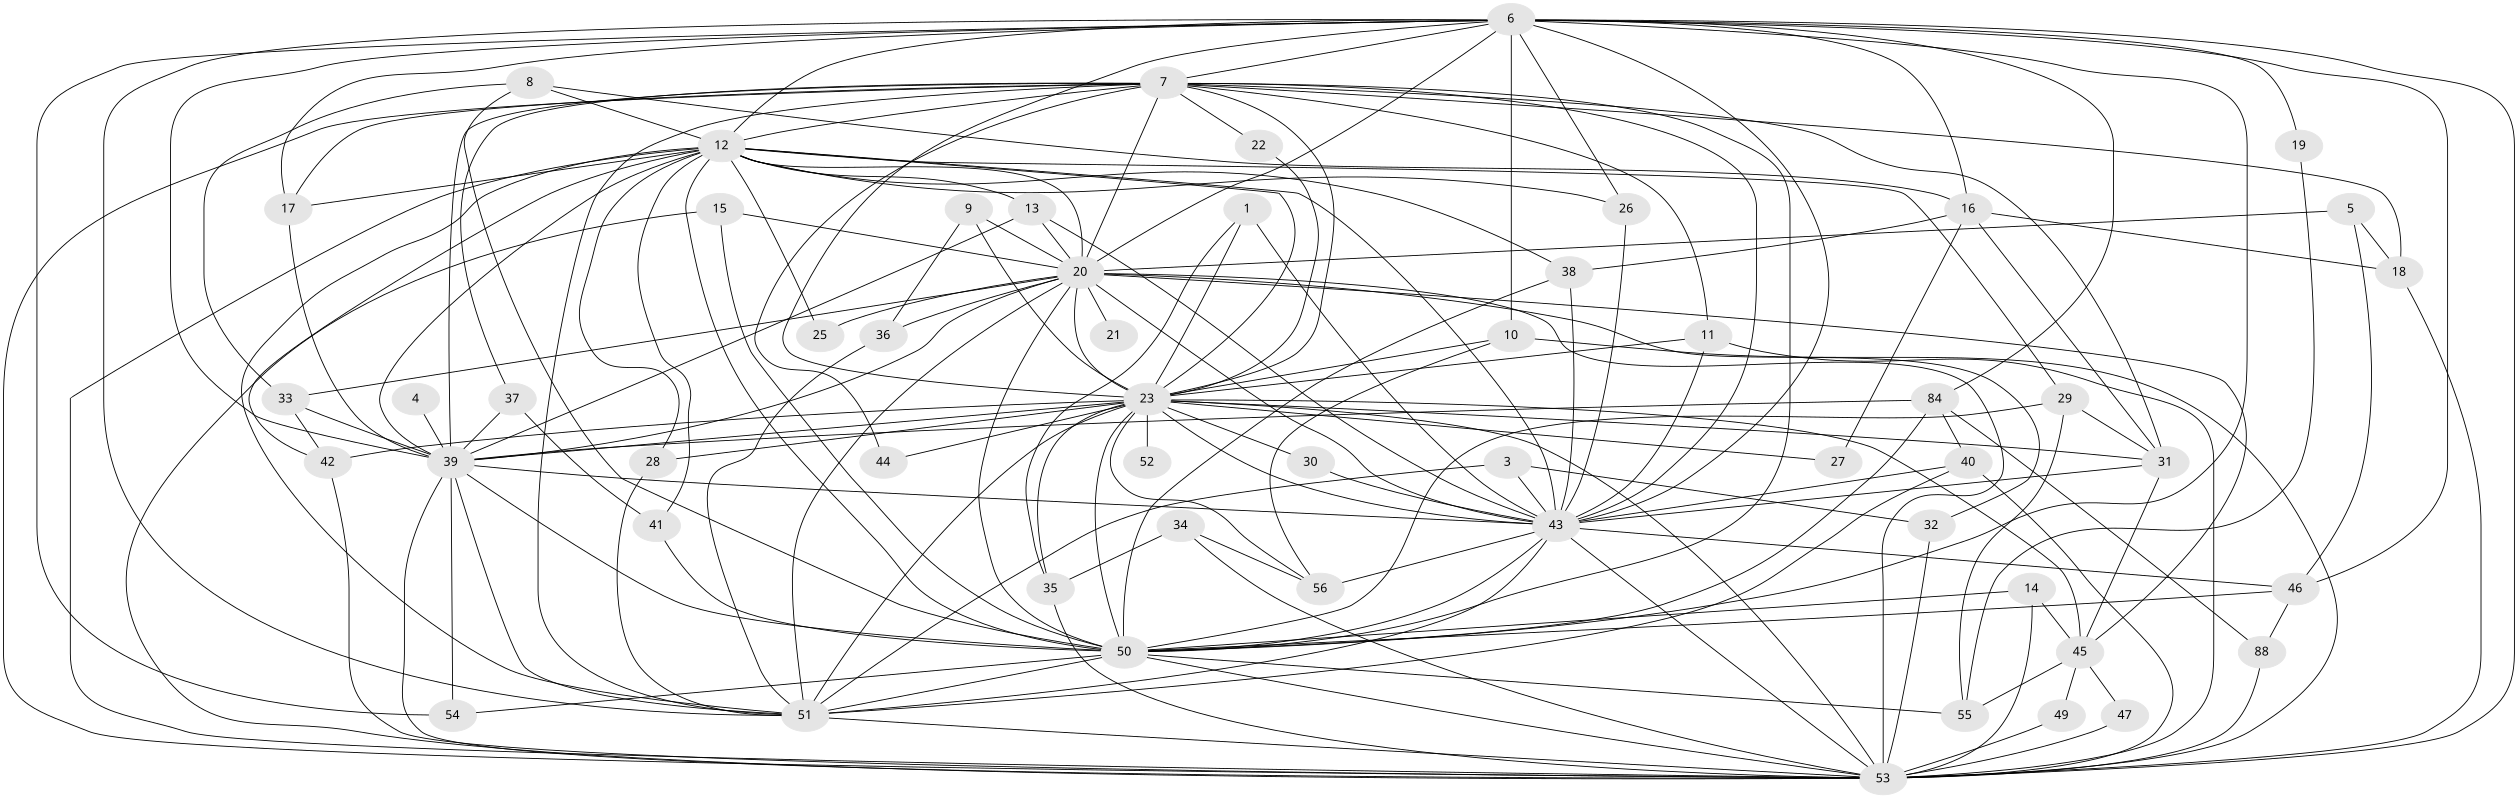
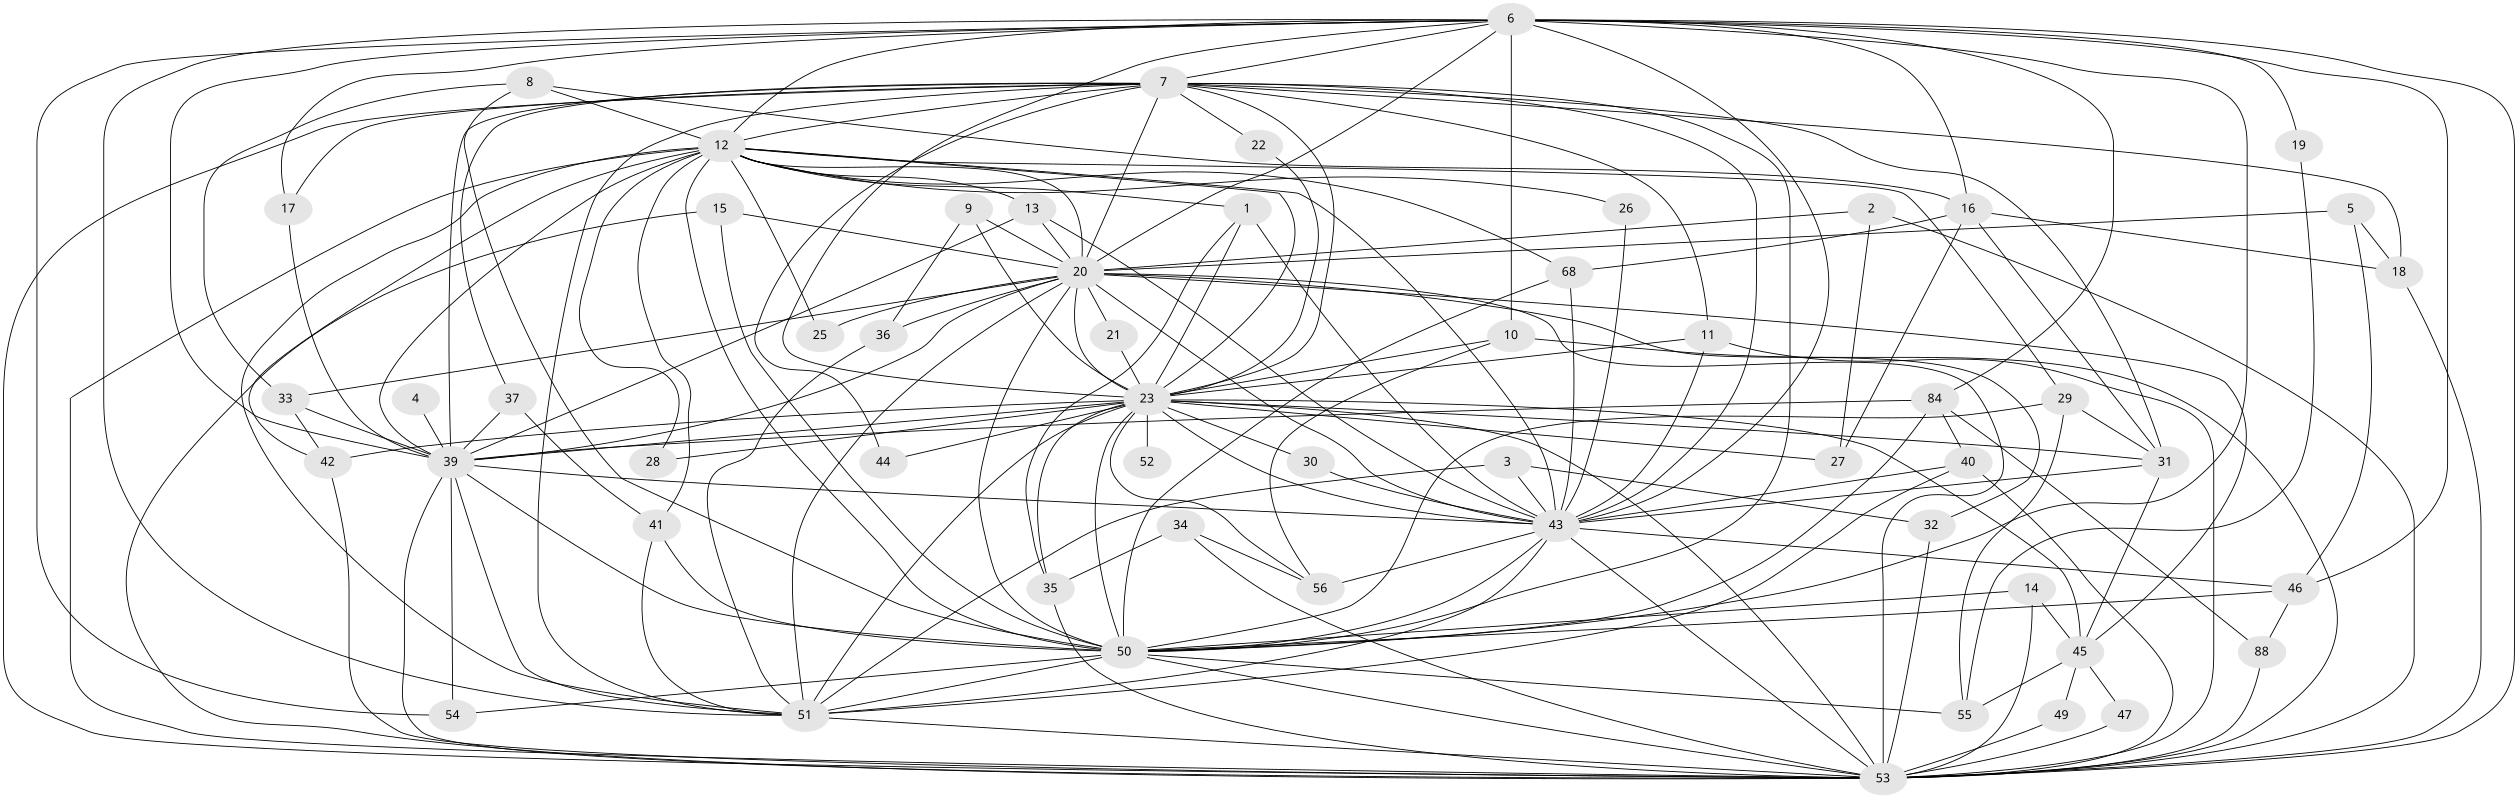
edge "6" -- "26": removed
edge "12" -- "17": now "12" -- "1"
node "2": added
node "38": label "38" -> "68"
edge "21" -- "23": added
edge "28" -- "51": now "41" -- "51"
